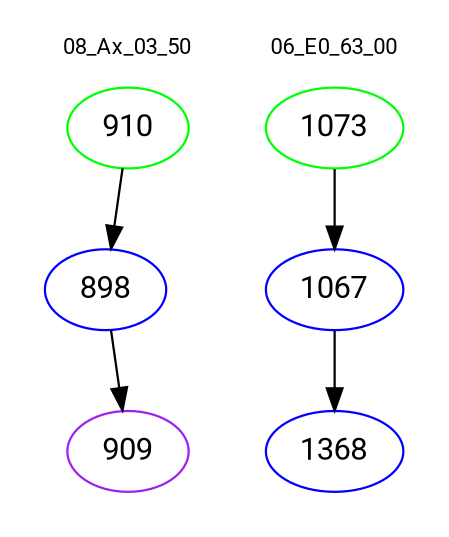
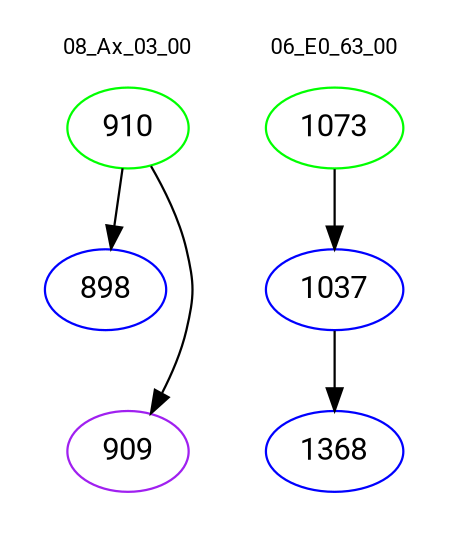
cluster "08_Ax_03_50": label "08_Ax_03_50" -> "08_Ax_03_00"
node "1067": label "1067" -> "1037"
edge "898" -> "909": now "910" -> "909"
